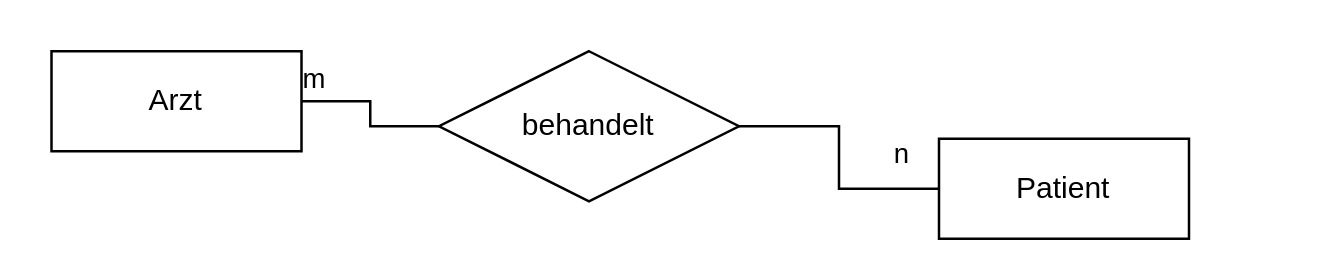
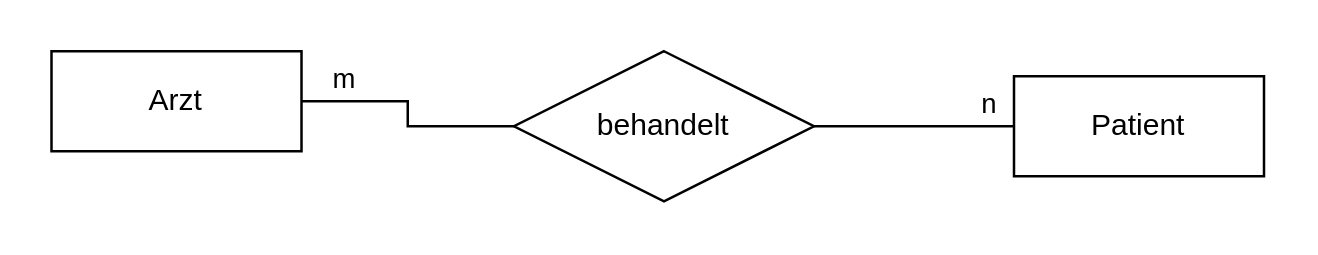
node "behandelt": moved (589, 126) -> (664, 126)
node "Patient": moved (1064, 189) -> (1139, 126)
